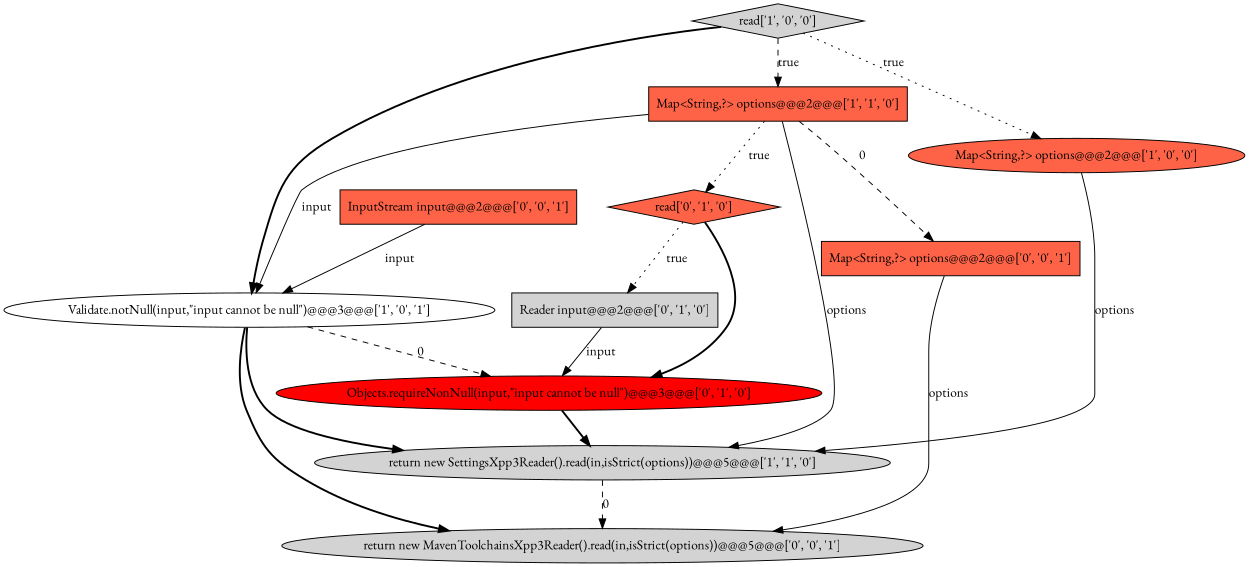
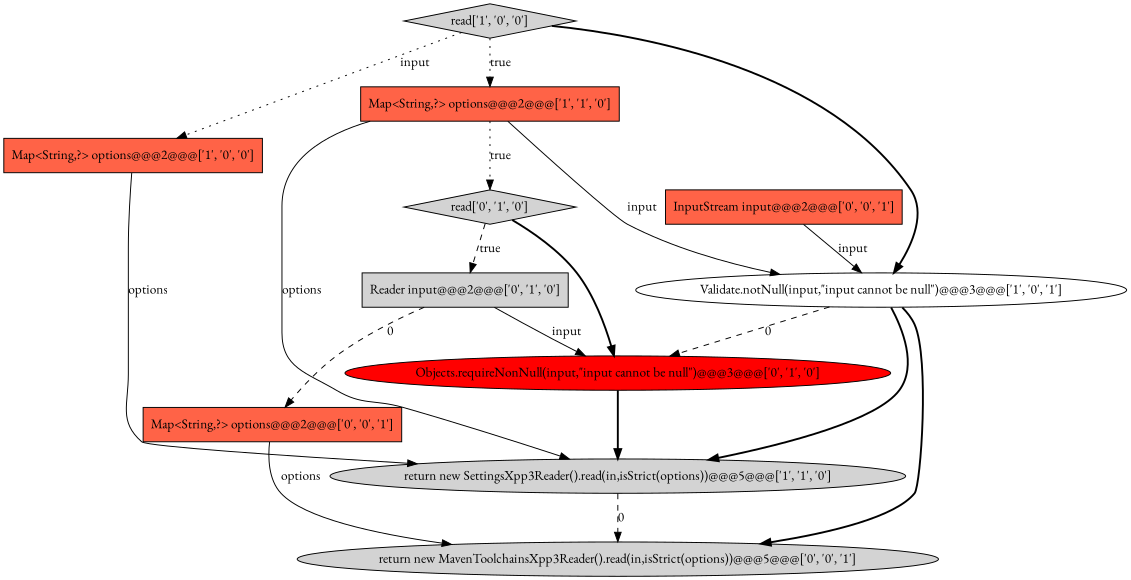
edge "read['1', '0', '0']" -> "Map<String,?> options@@@2@@@['1', '1', '0']": style dashed -> dotted
edge "read['1', '0', '0']" -> "Map<String,?> options@@@2@@@['1', '0', '0']": label "true" -> "input"
node "Map<String,?> options@@@2@@@['1', '0', '0']": shape ellipse -> box
edge "Map<String,?> options@@@2@@@['1', '1', '0']" -> "Map<String,?> options@@@2@@@['0', '0', '1']": now "Reader input@@@2@@@['0', '1', '0']" -> "Map<String,?> options@@@2@@@['0', '0', '1']"
node "read['0', '1', '0']": fillcolor tomato -> lightgray
edge "read['0', '1', '0']" -> "Reader input@@@2@@@['0', '1', '0']": style dotted -> dashed
